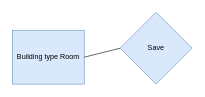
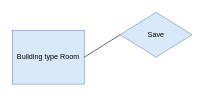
node "Save": size 72x72 -> 72x45
